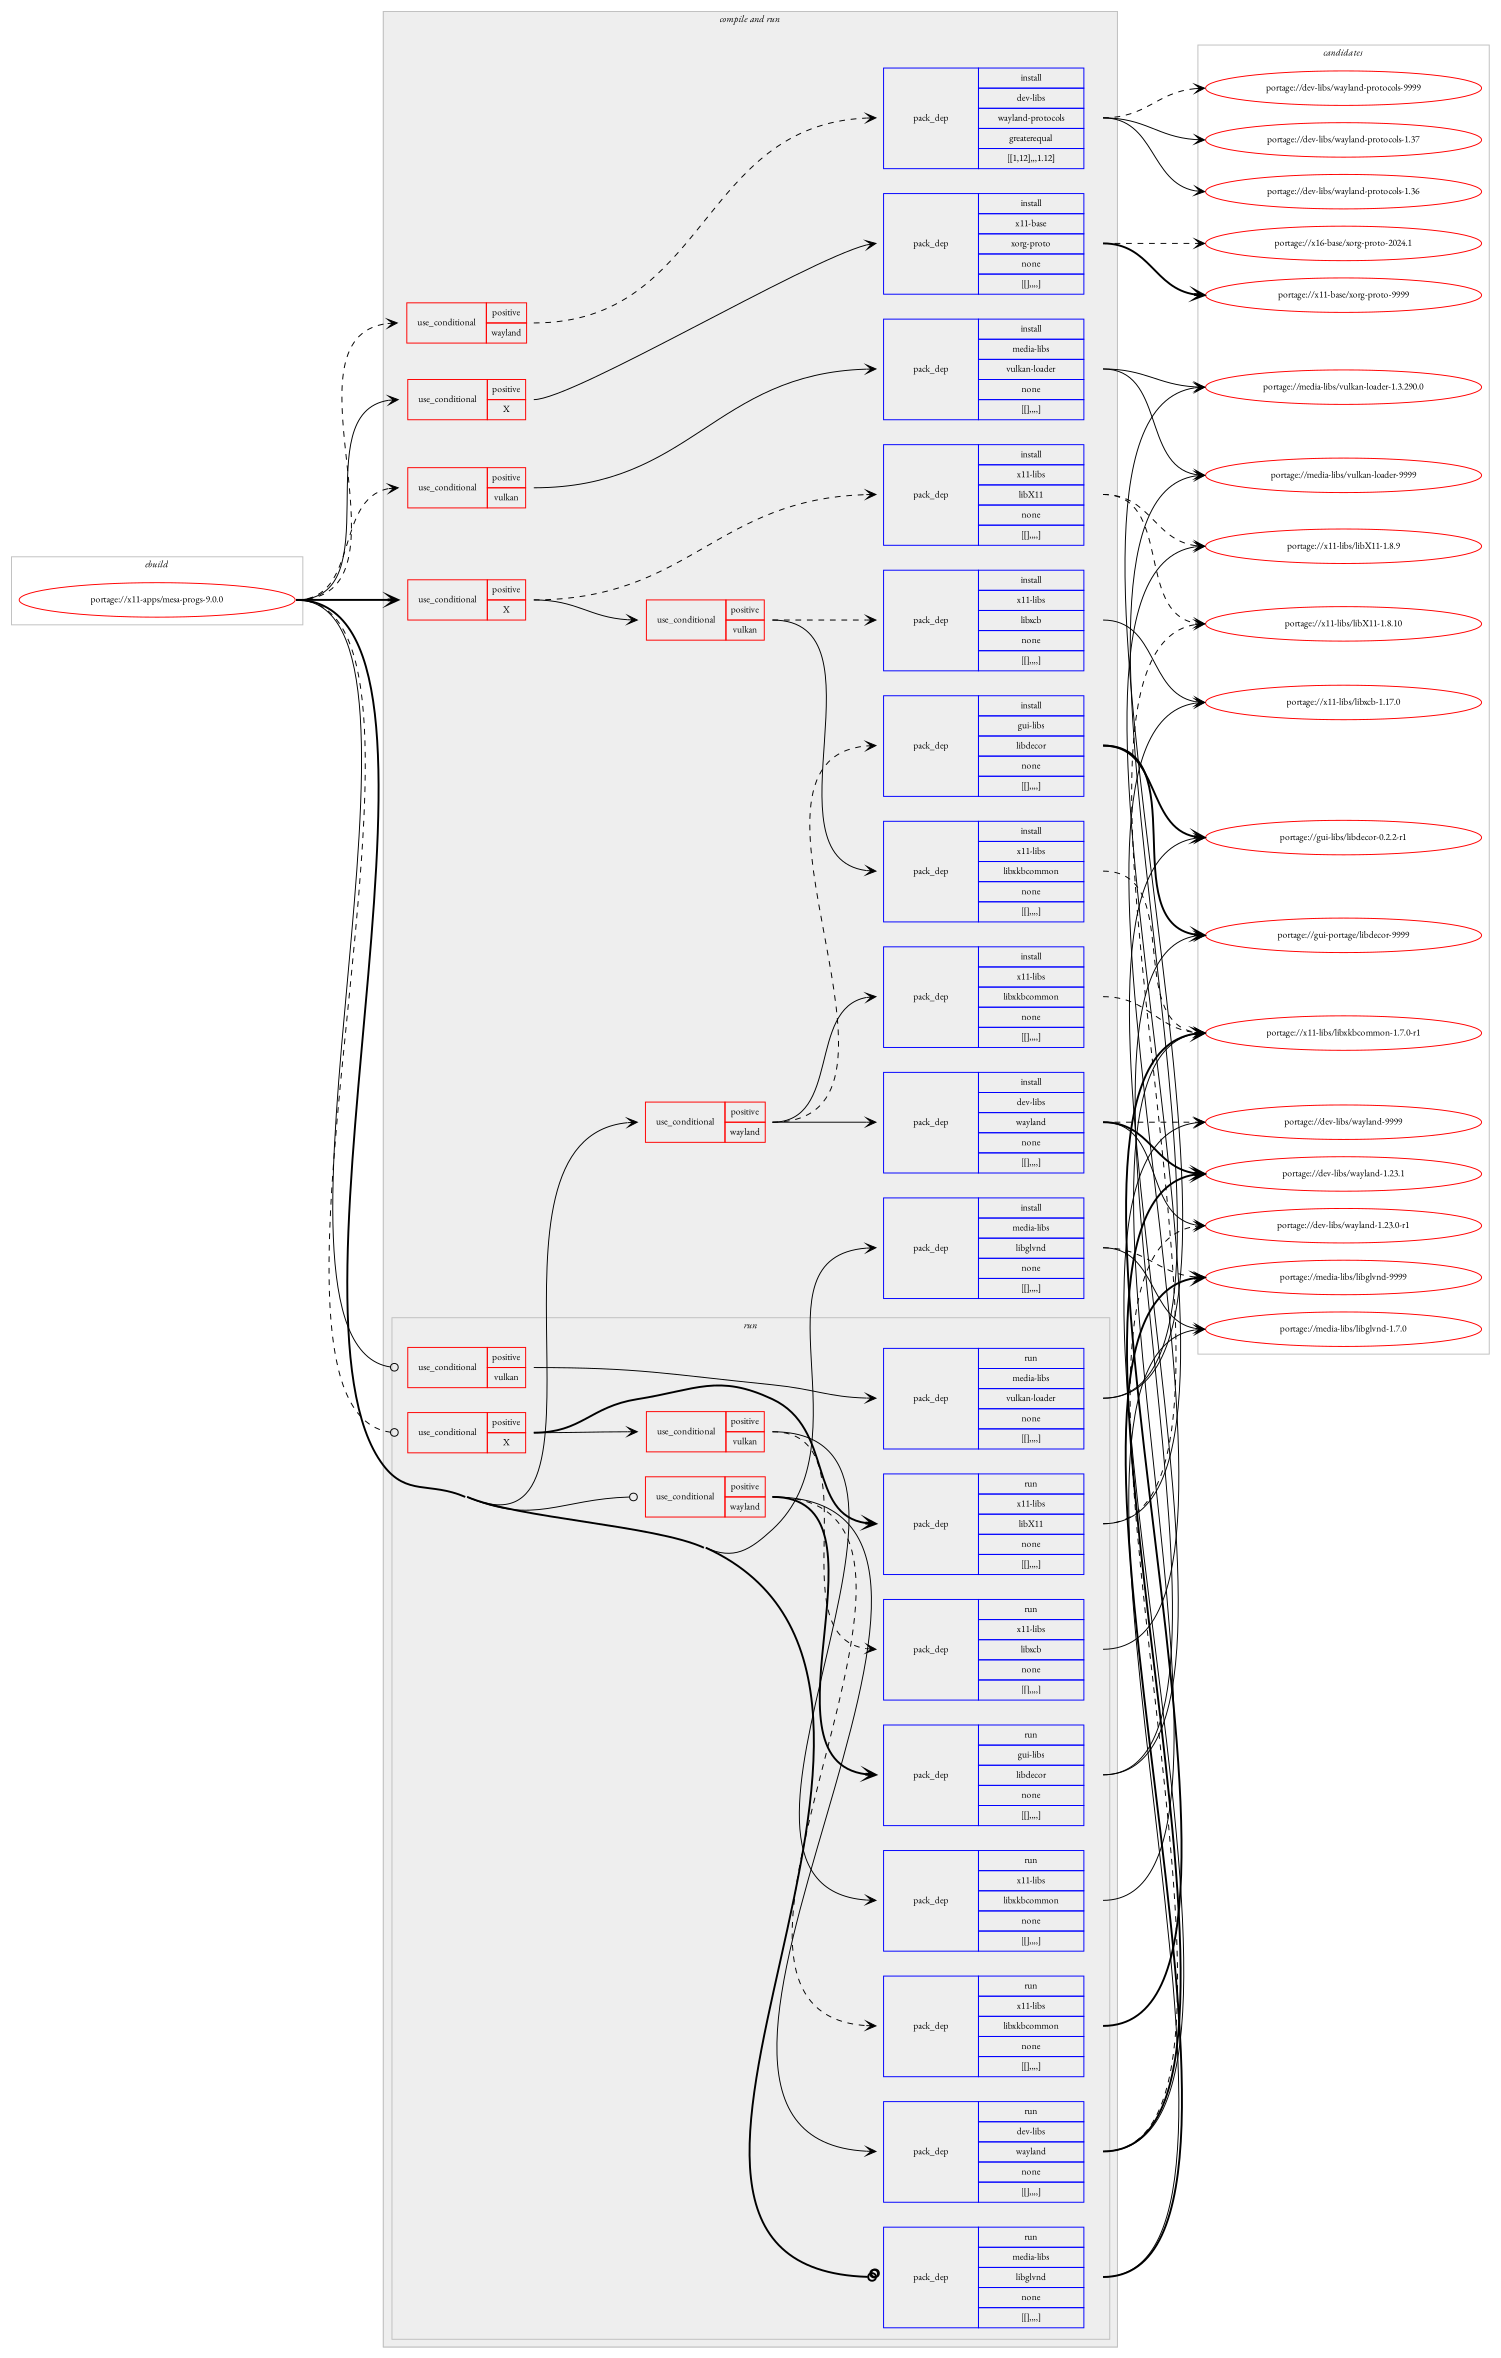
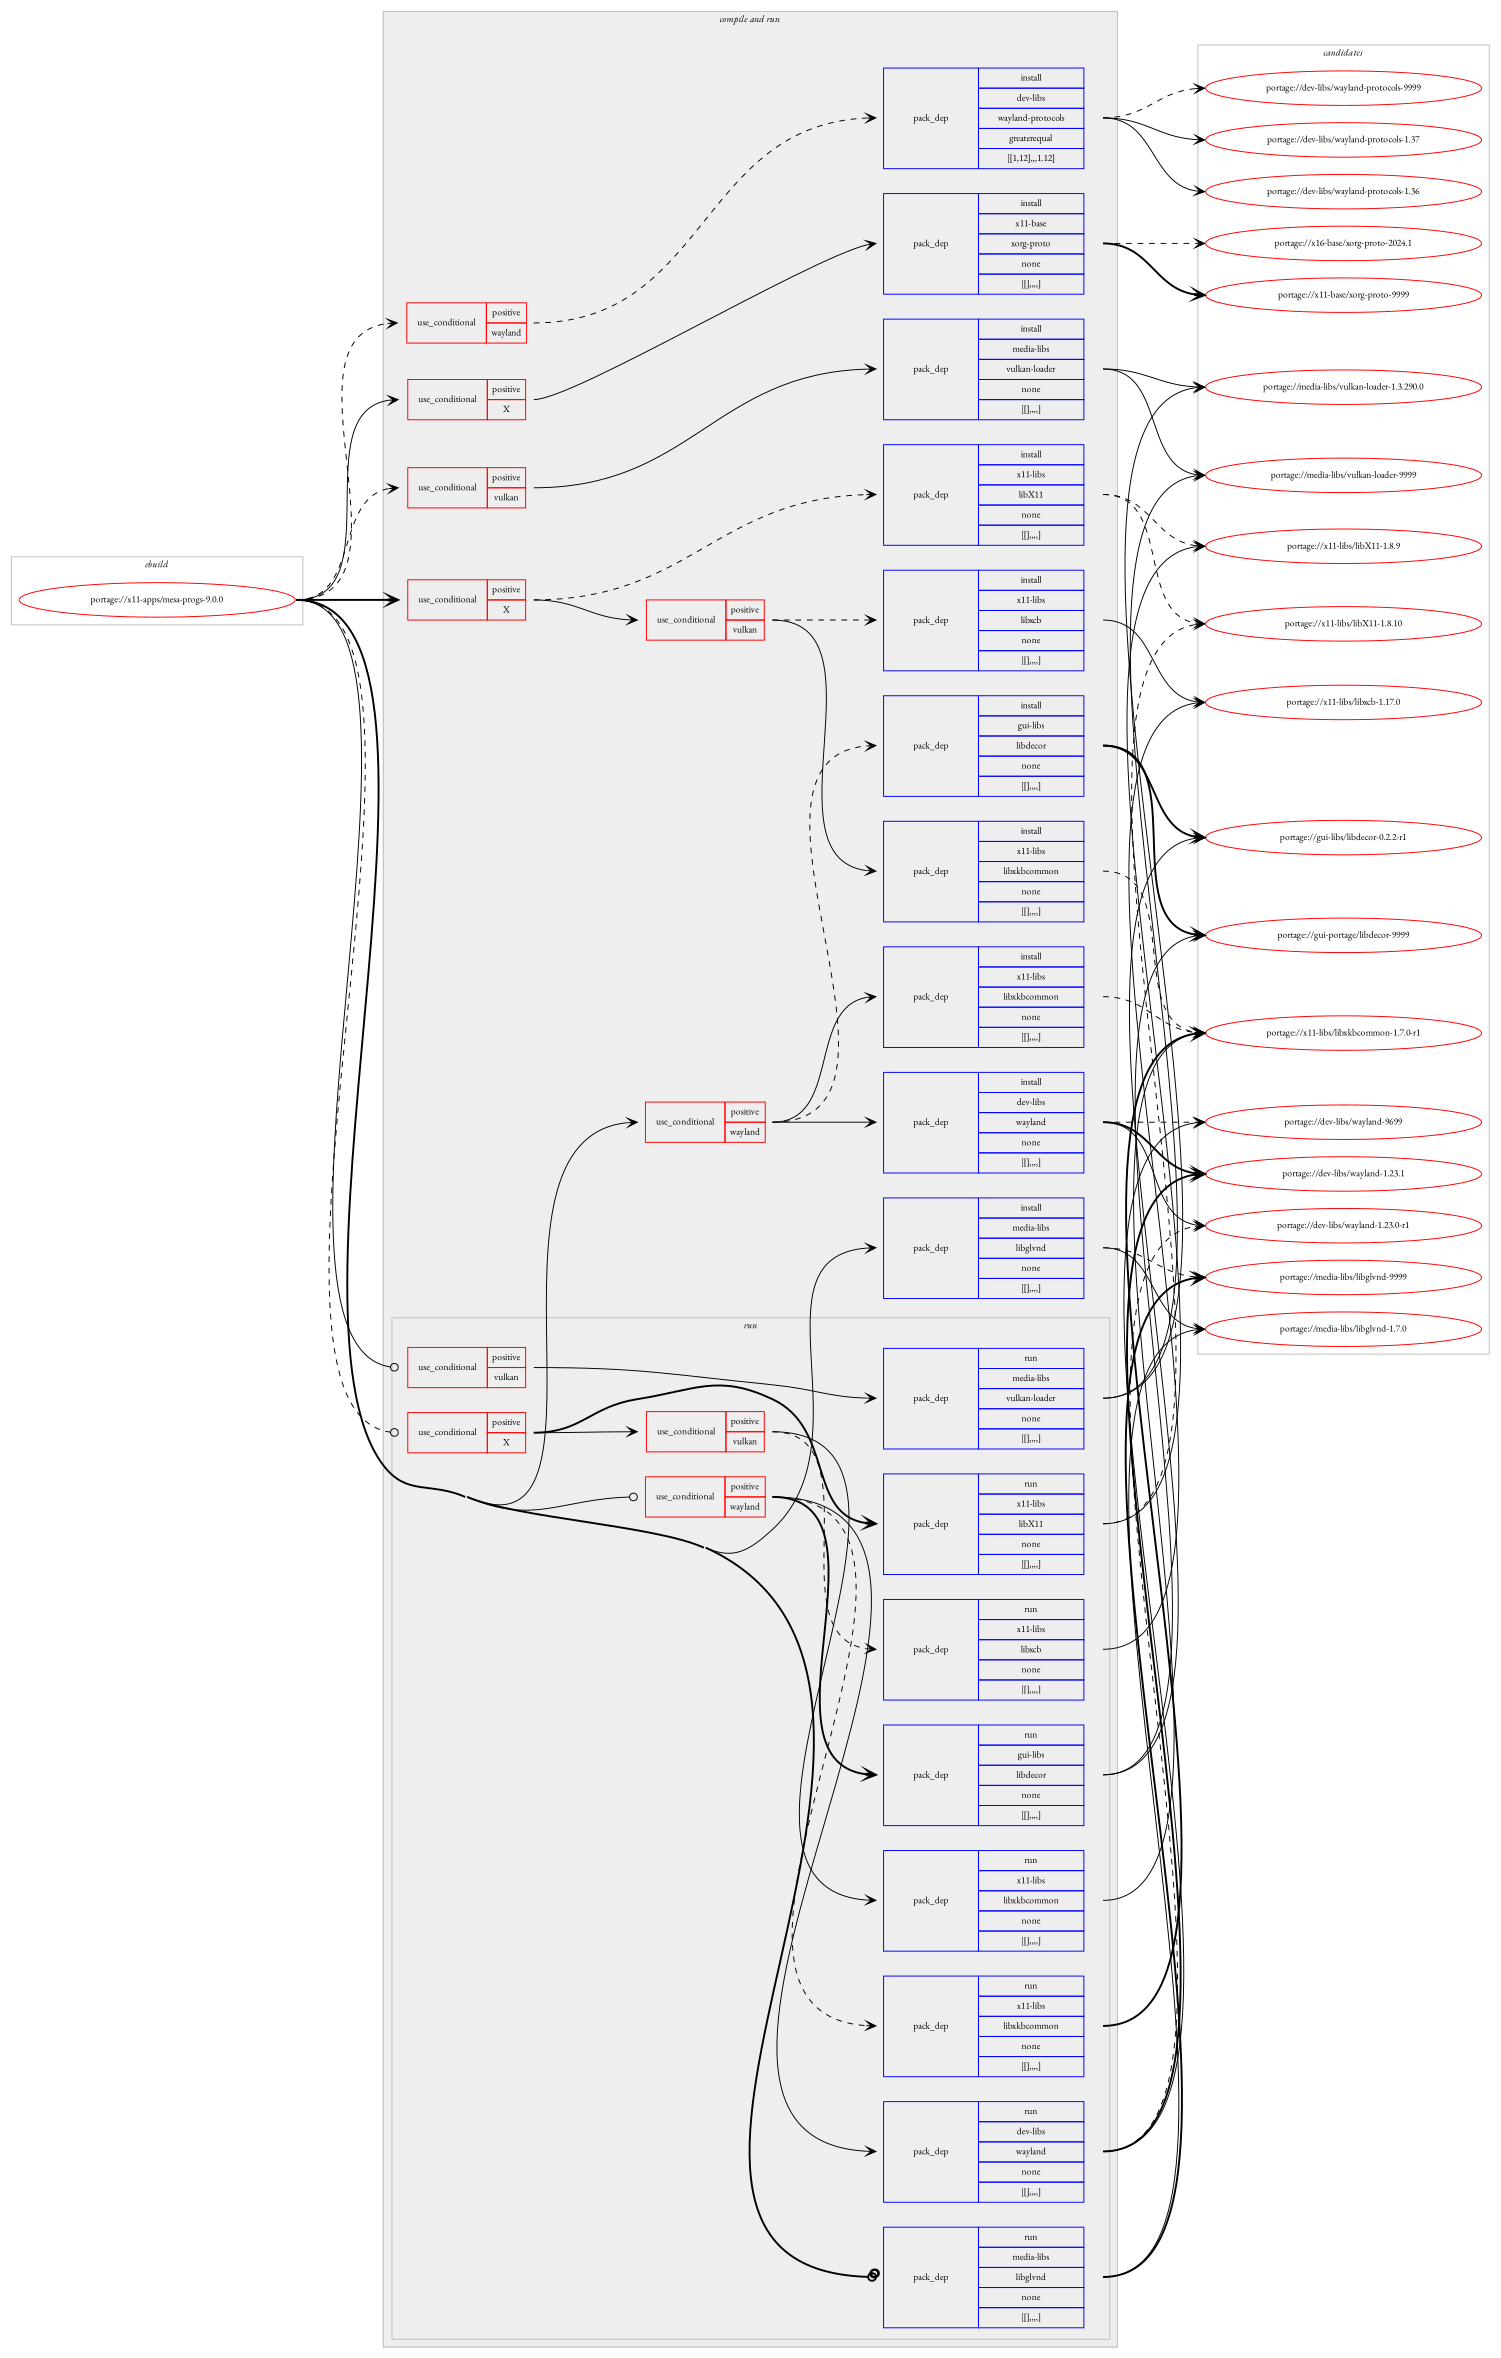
node "portage://dev-libs/wayland-9999": label "portage://dev-libs/wayland-9999" -> "portage://dev-libs/wayland-9699"
